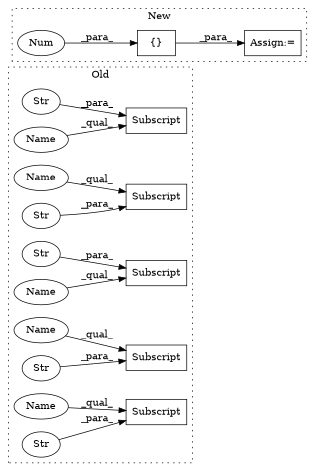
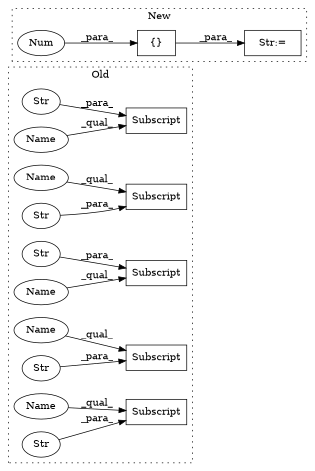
node "Assign:=": label "Assign:=" -> "Str:="
